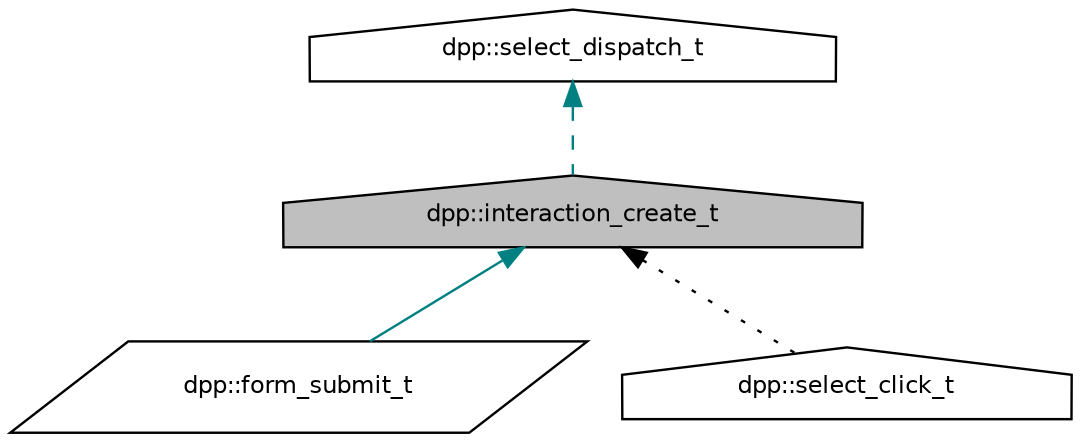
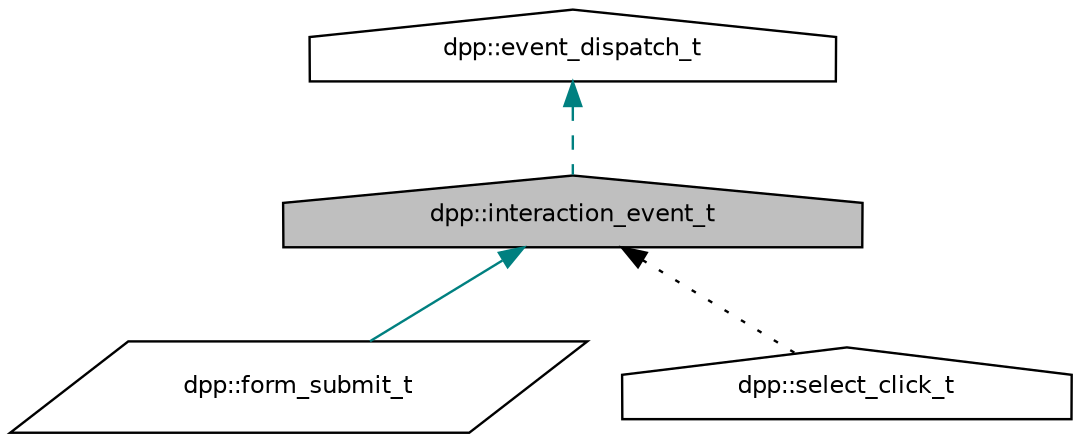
node "dpp::select_dispatch_t": label "dpp::select_dispatch_t" -> "dpp::event_dispatch_t"
node "dpp::interaction_create_t": label "dpp::interaction_create_t" -> "dpp::interaction_event_t"
